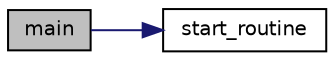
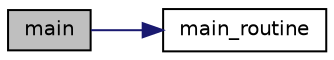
node "start_routine": label "start_routine" -> "main_routine"
